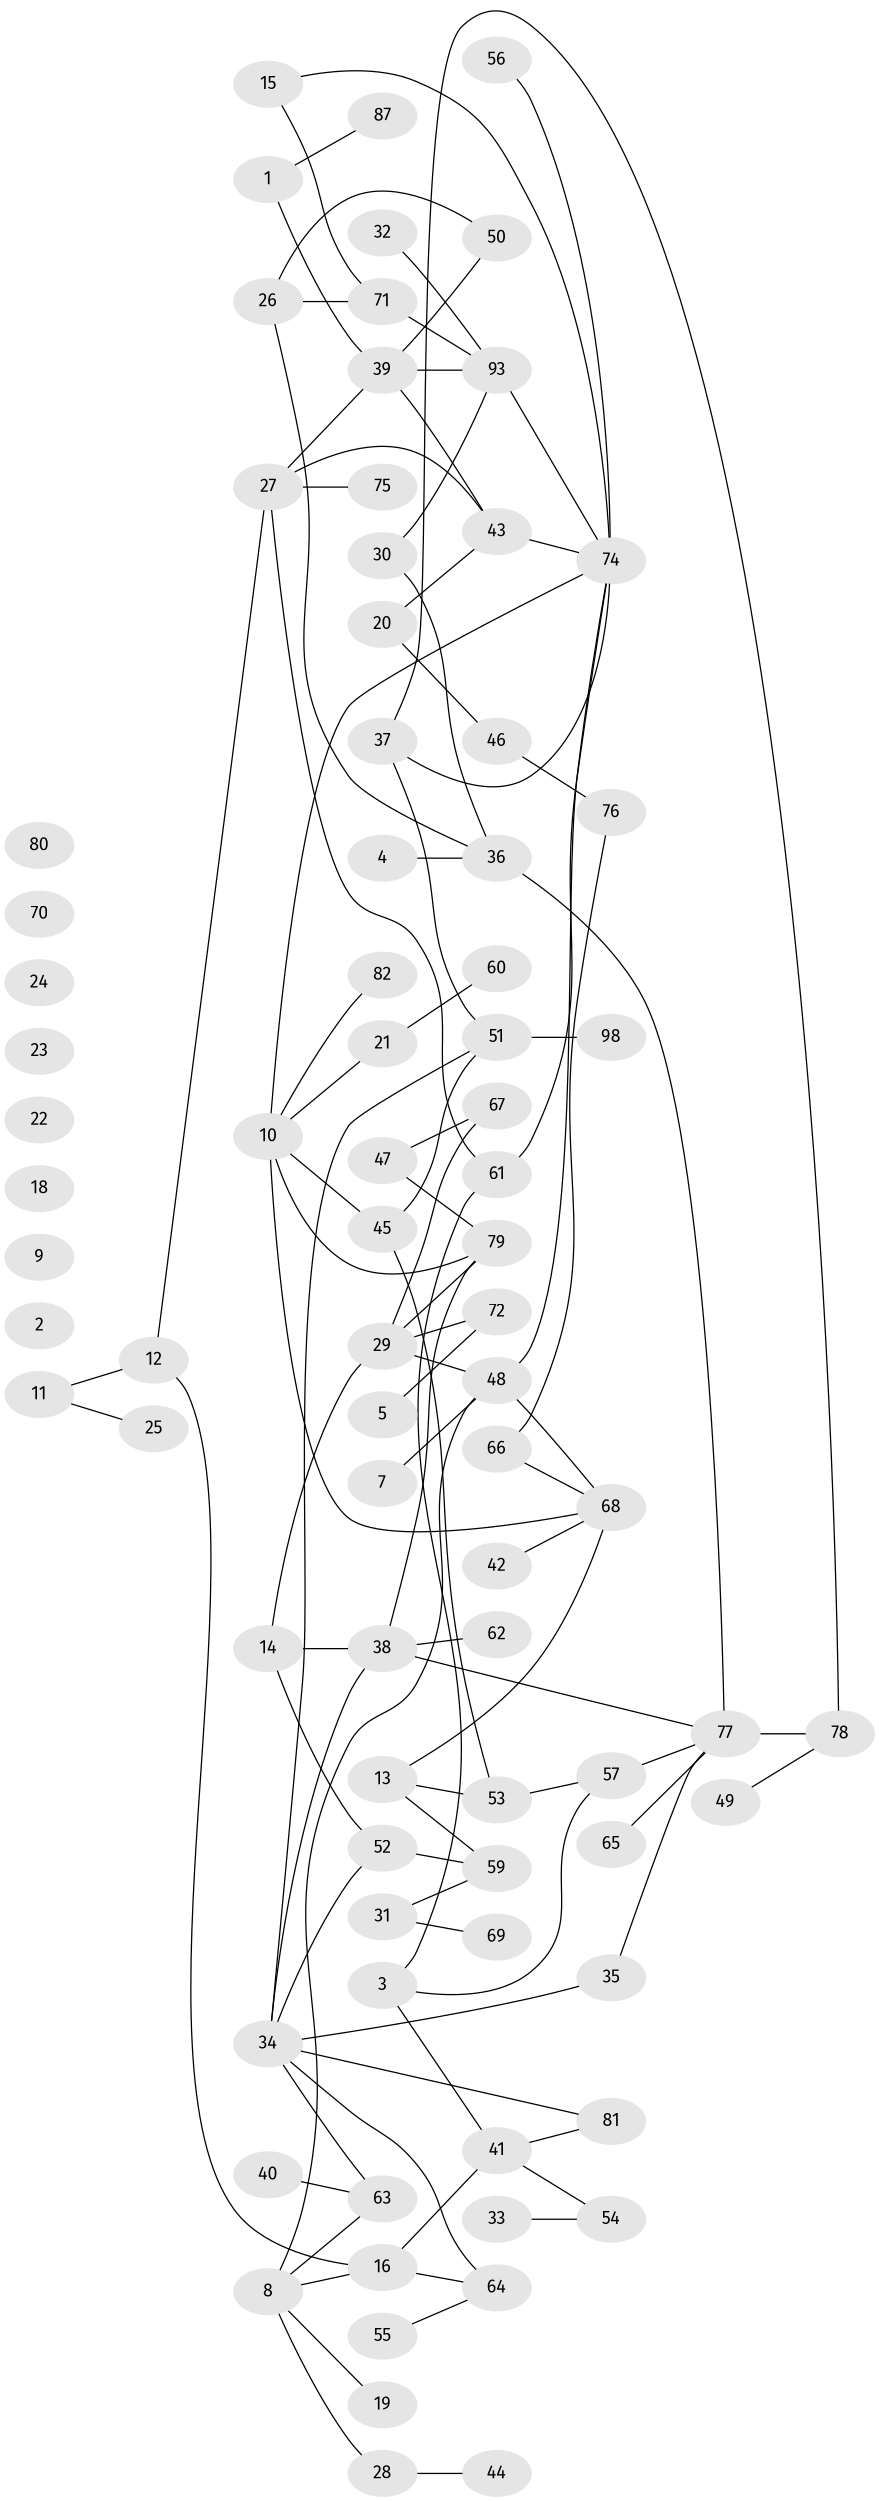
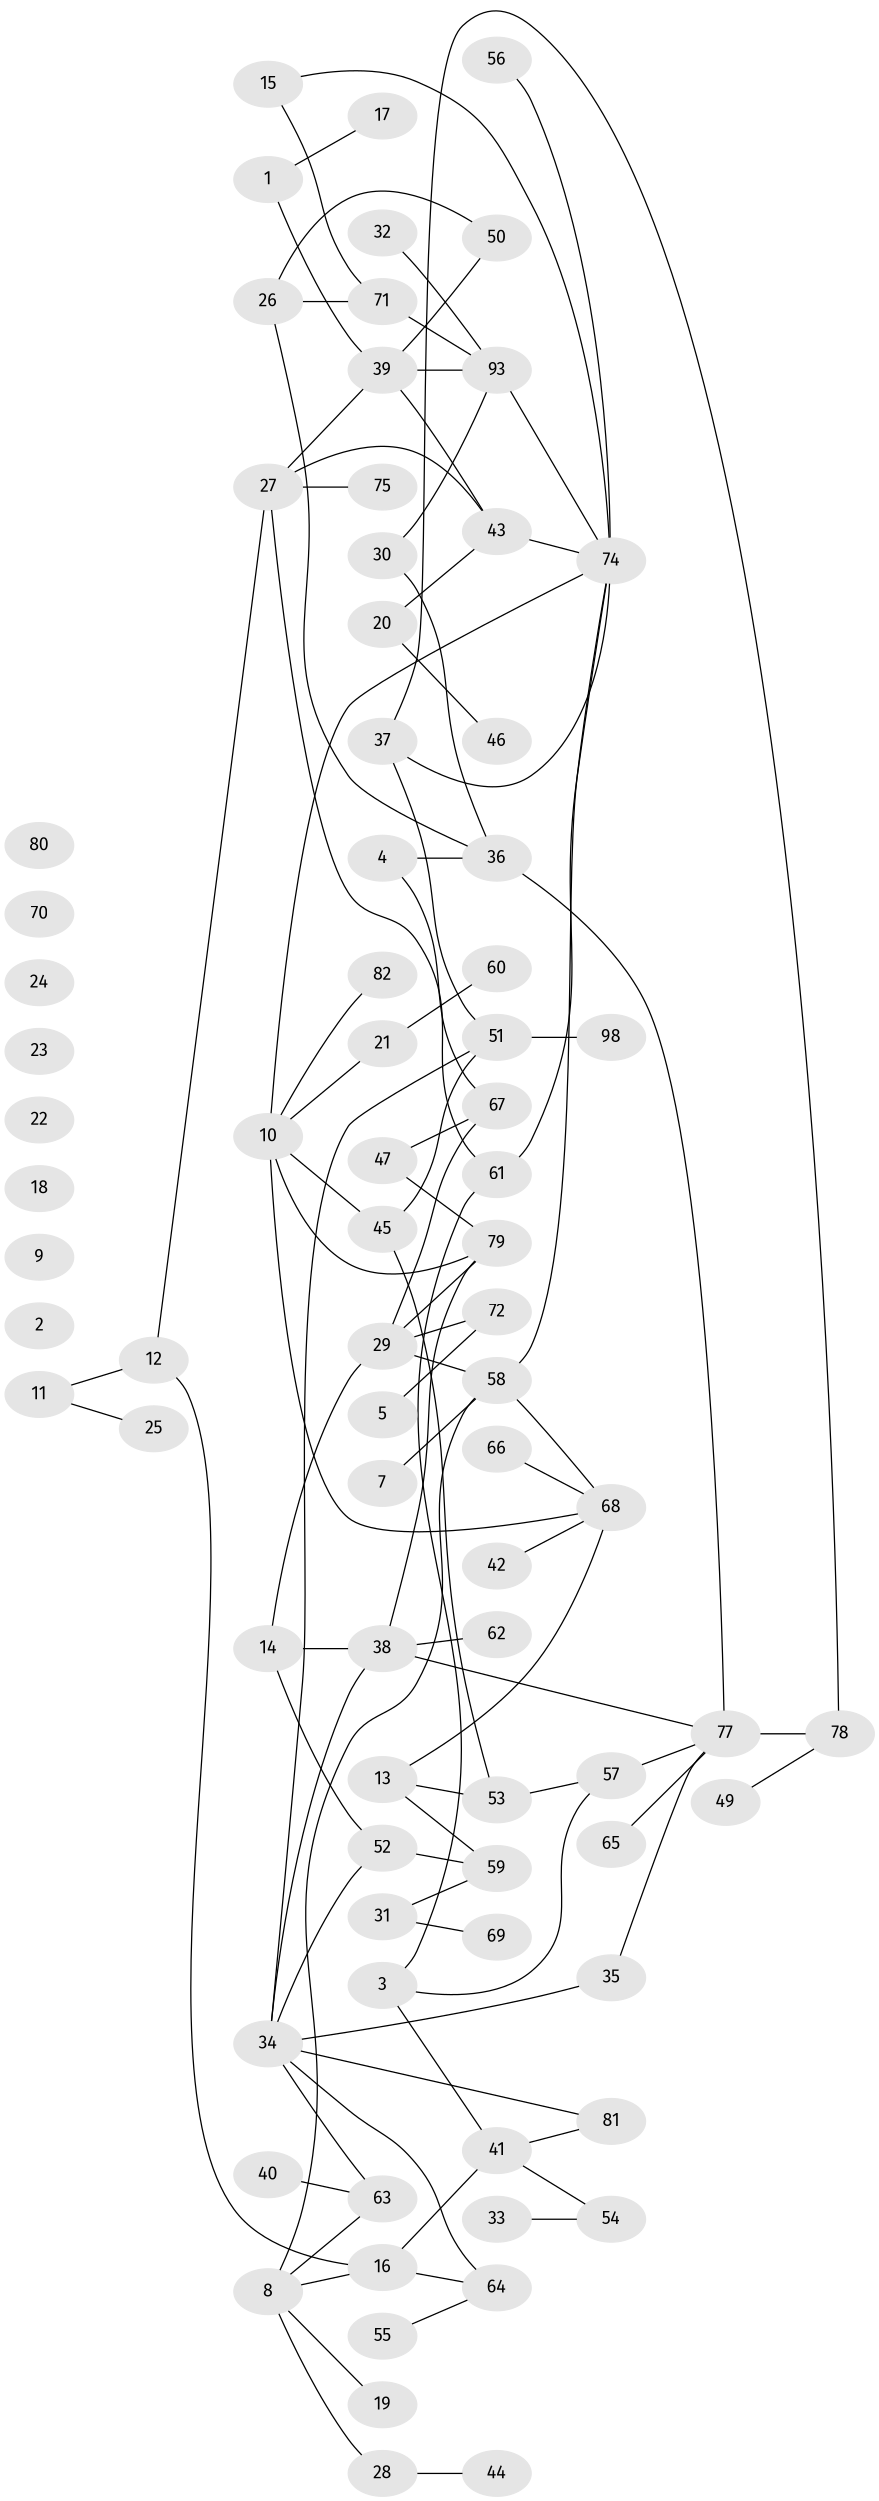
node "87": label "87" -> "17"
node "76": removed
edge "4" -- "67": added
node "48": label "48" -> "58"
